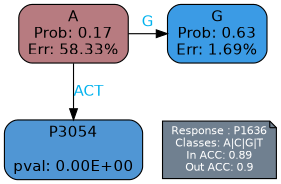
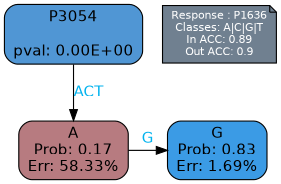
node "G Prob: 0.63 Err: 1.69%": label "G Prob: 0.63 Err: 1.69%" -> "G Prob: 0.83 Err: 1.69%"
edge "A Prob: 0.17 Err: 58.33%" -> "P3054 pval: 0.00E+00": reversed
